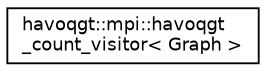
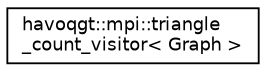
node "havoqgt::mpi::havoqgt _count_visitor< Graph >": label "havoqgt::mpi::havoqgt _count_visitor< Graph >" -> "havoqgt::mpi::triangle _count_visitor< Graph >"
